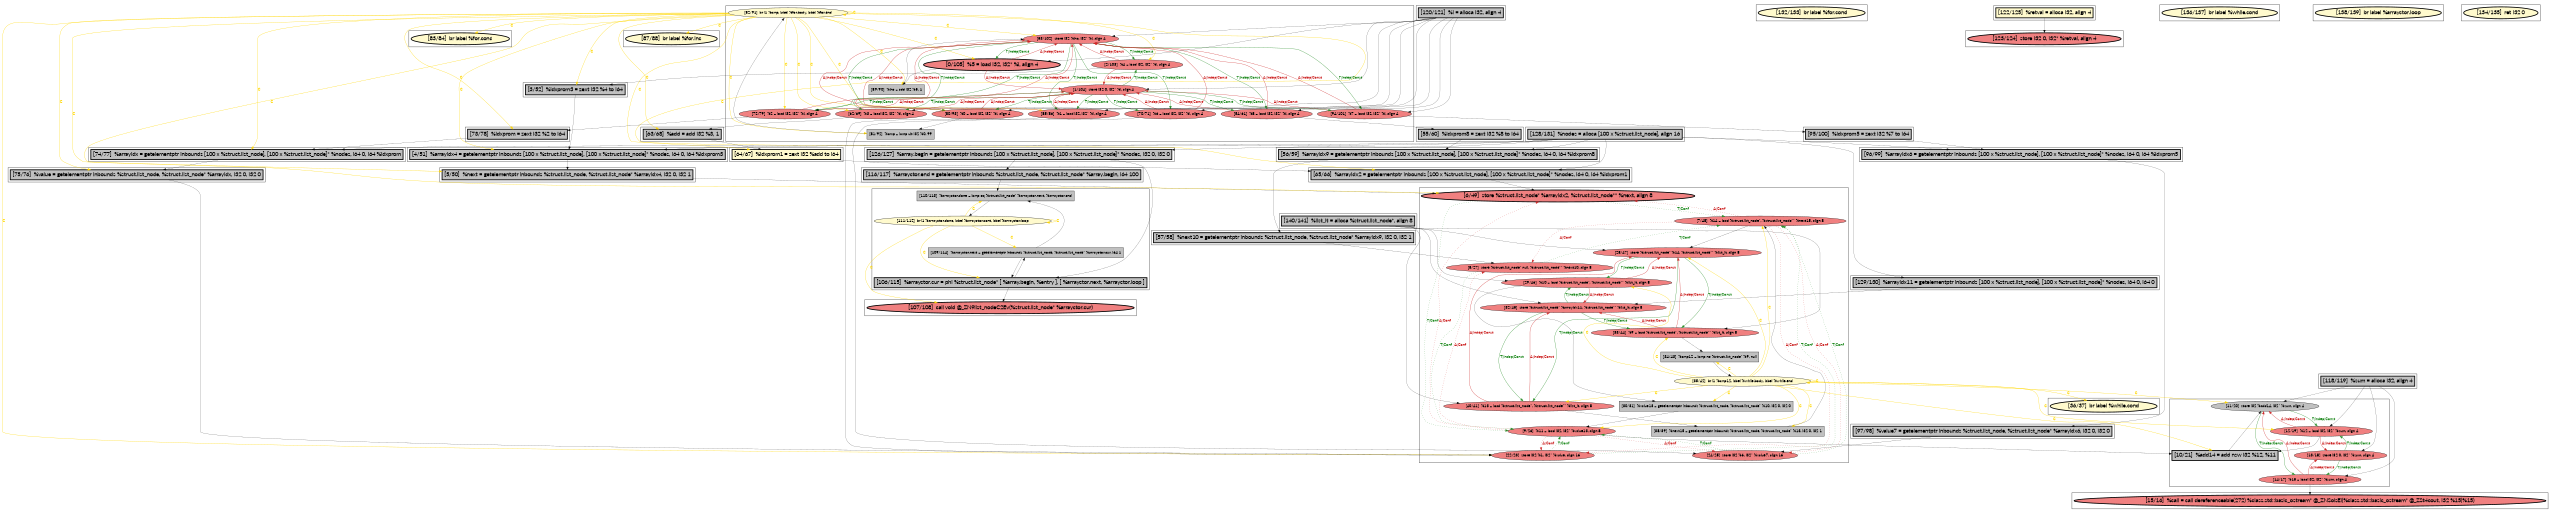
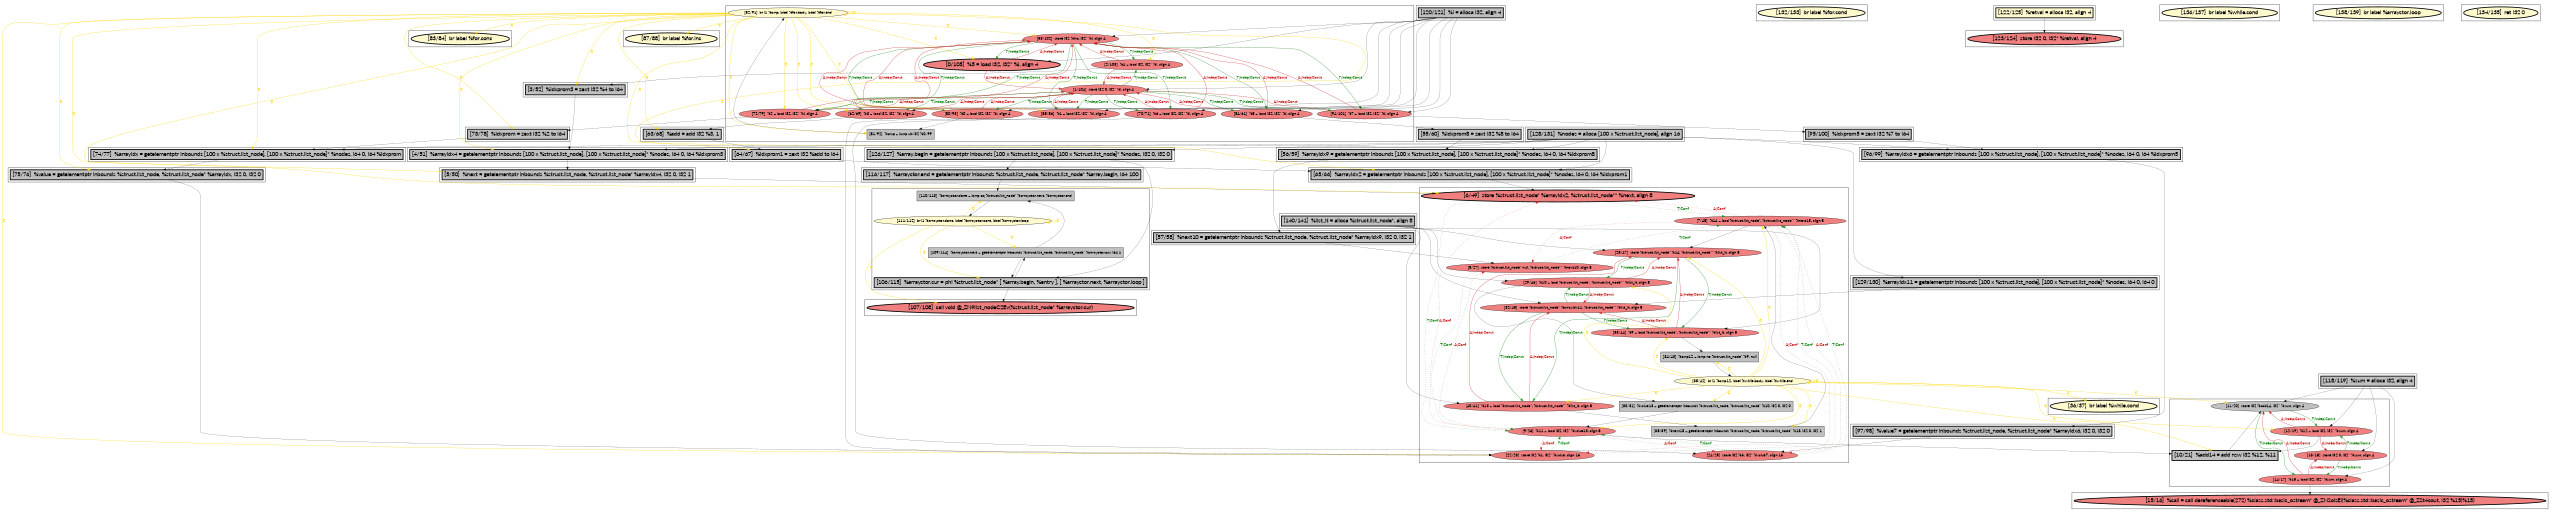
node "[89/90]  %inc = add i32 %5, 1": removed
node "[64/67]  %idxprom1 = zext i32 %add to i64": fillcolor lemonchiffon -> grey
